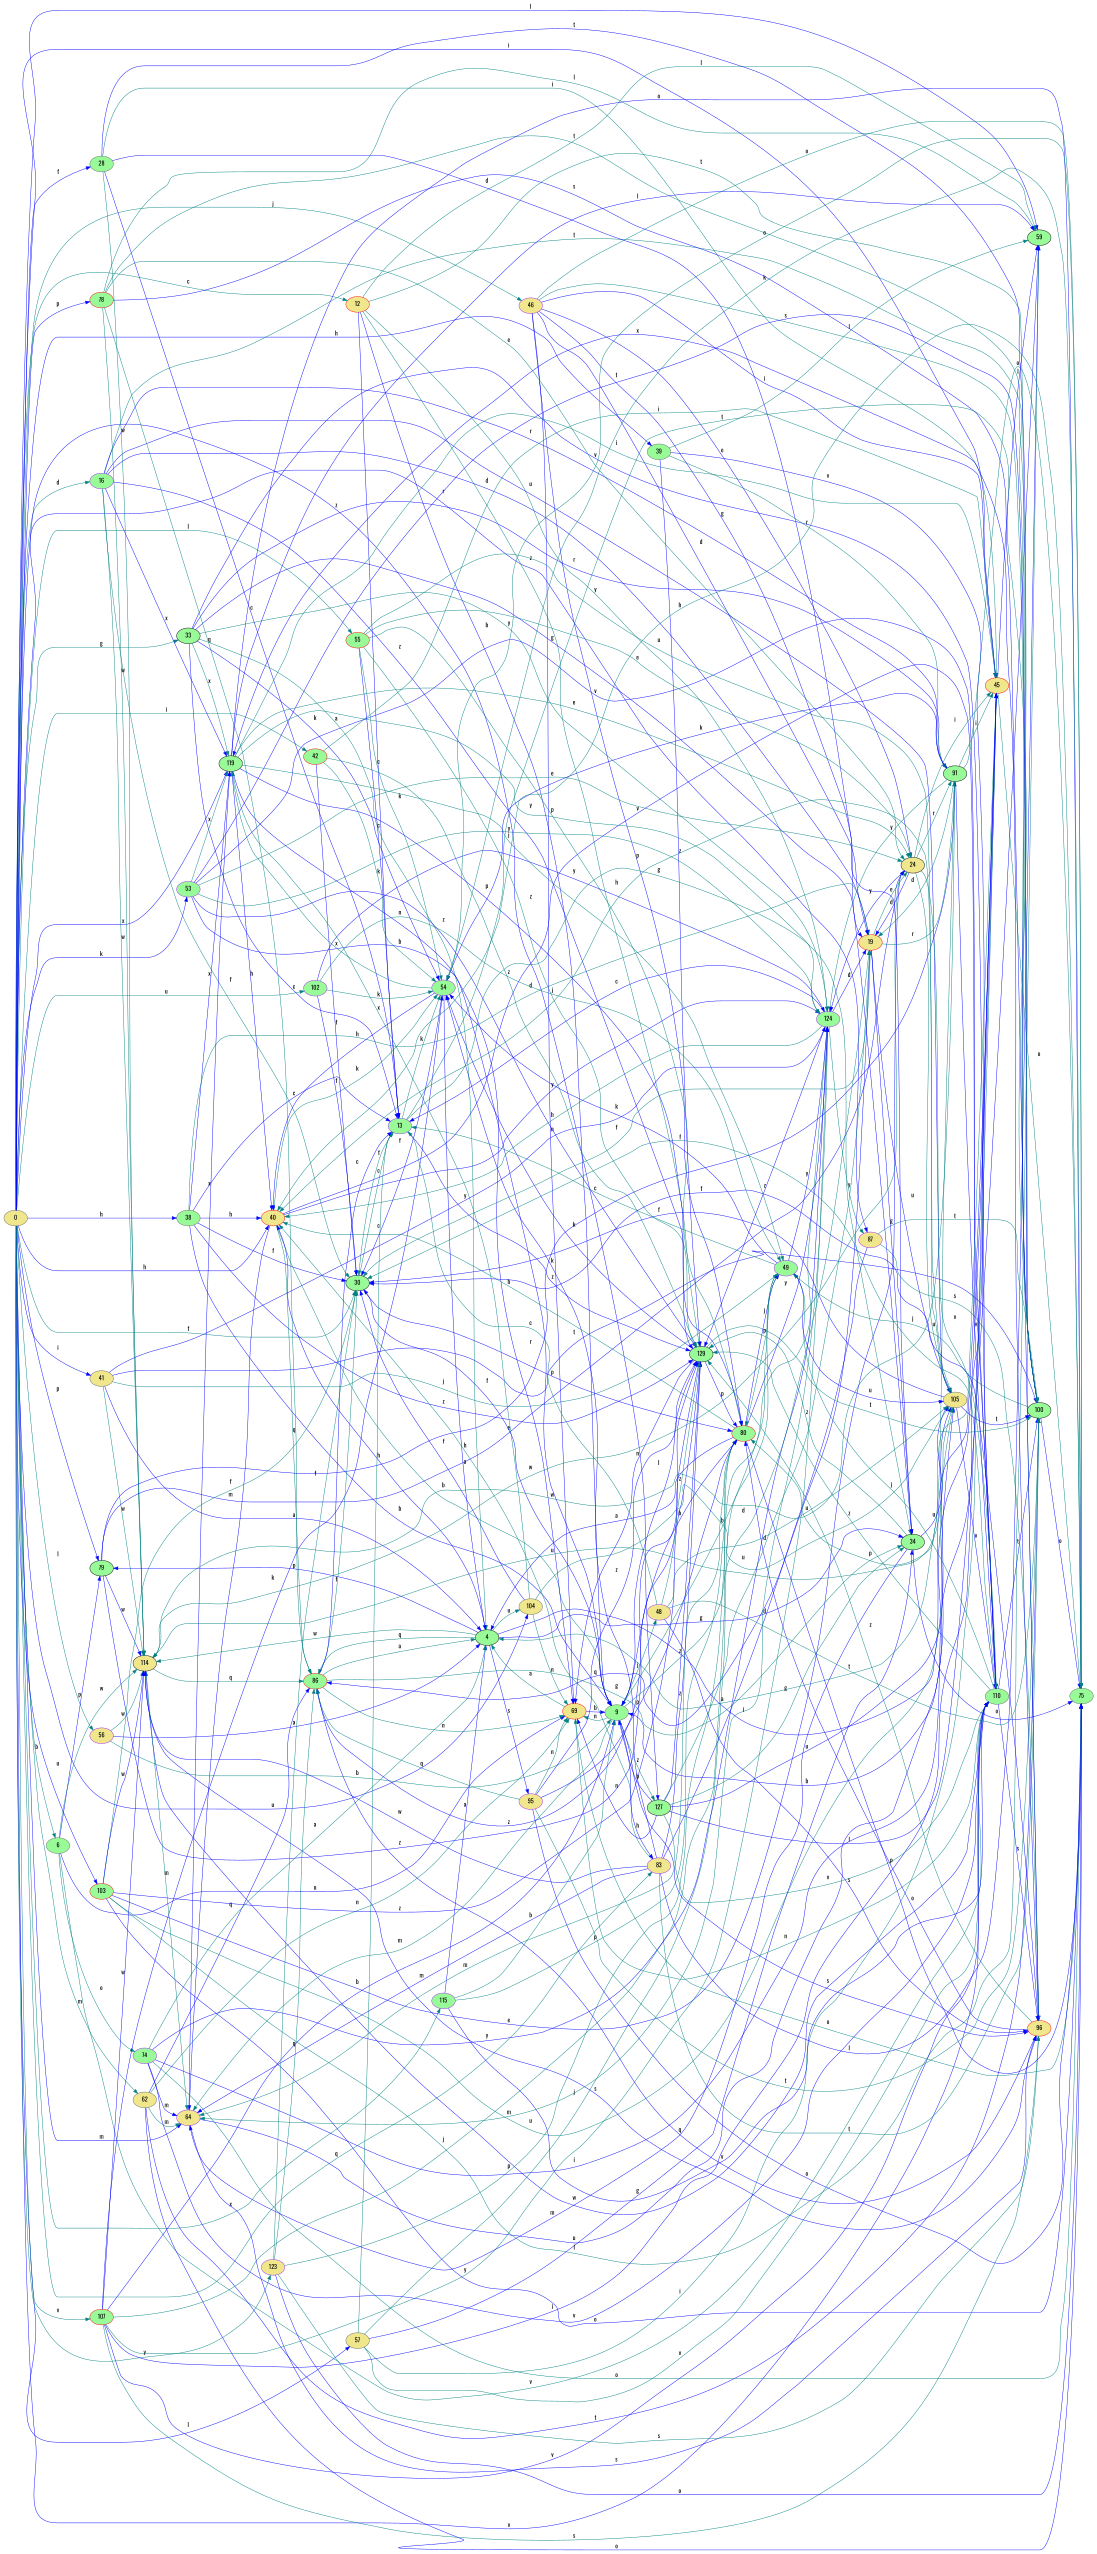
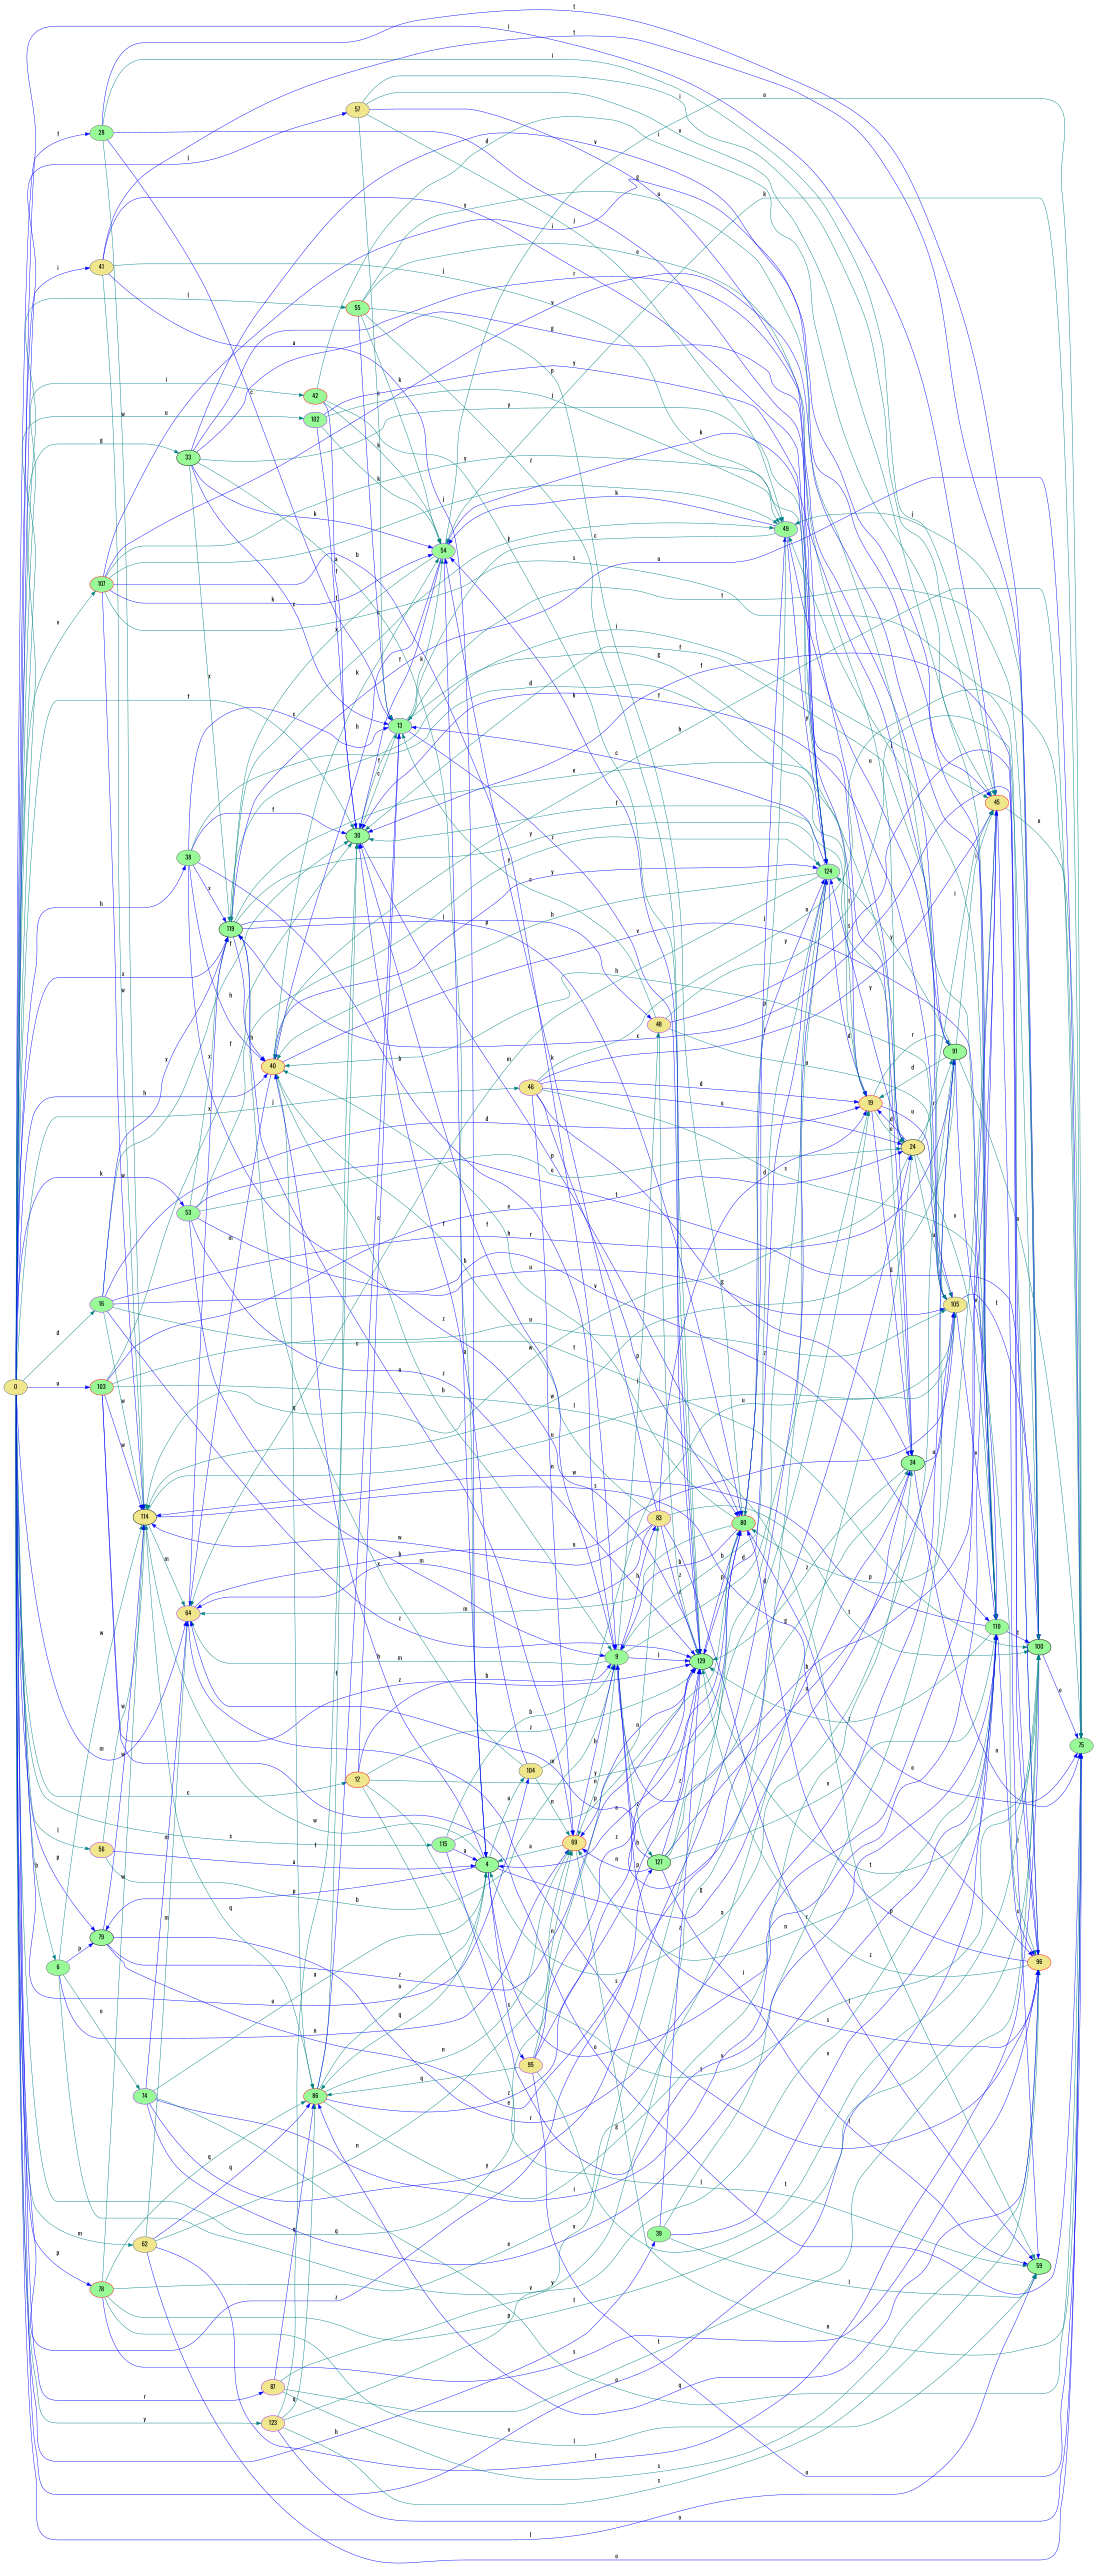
edge "119" -> "59": now "119" -> "48"
edge "124" -> "87": reversed
